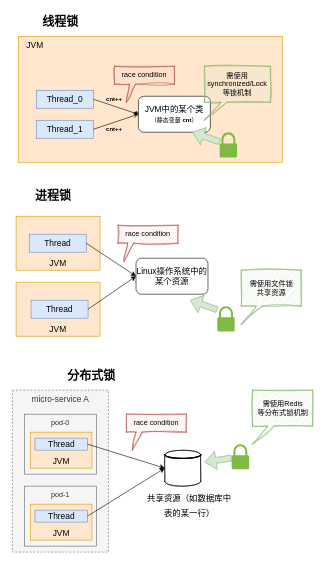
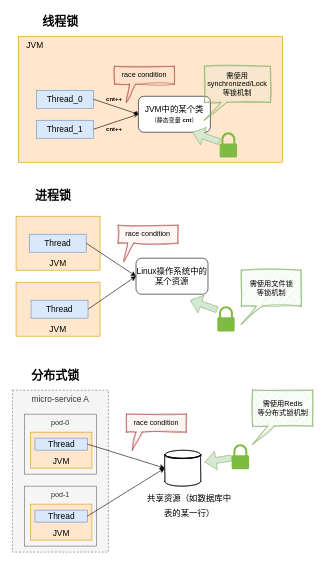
node "需使用文件锁 共享资源": label "需使用文件锁 共享资源" -> "需使用文件锁 等锁机制"
node "分布式锁": moved (92, 375) -> (56, 375)
